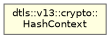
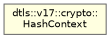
node "dtls::v13::crypto:: HashContext": label "dtls::v13::crypto:: HashContext" -> "dtls::v17::crypto:: HashContext"
